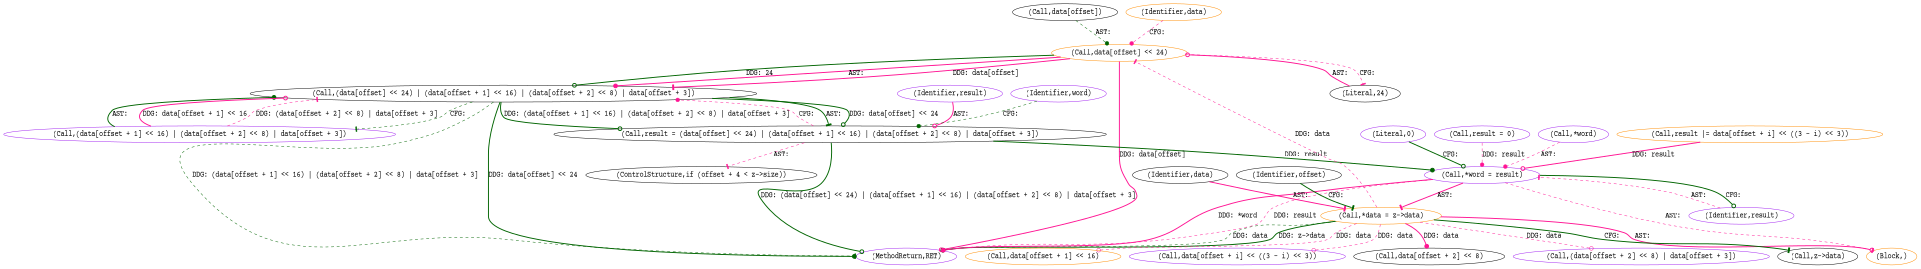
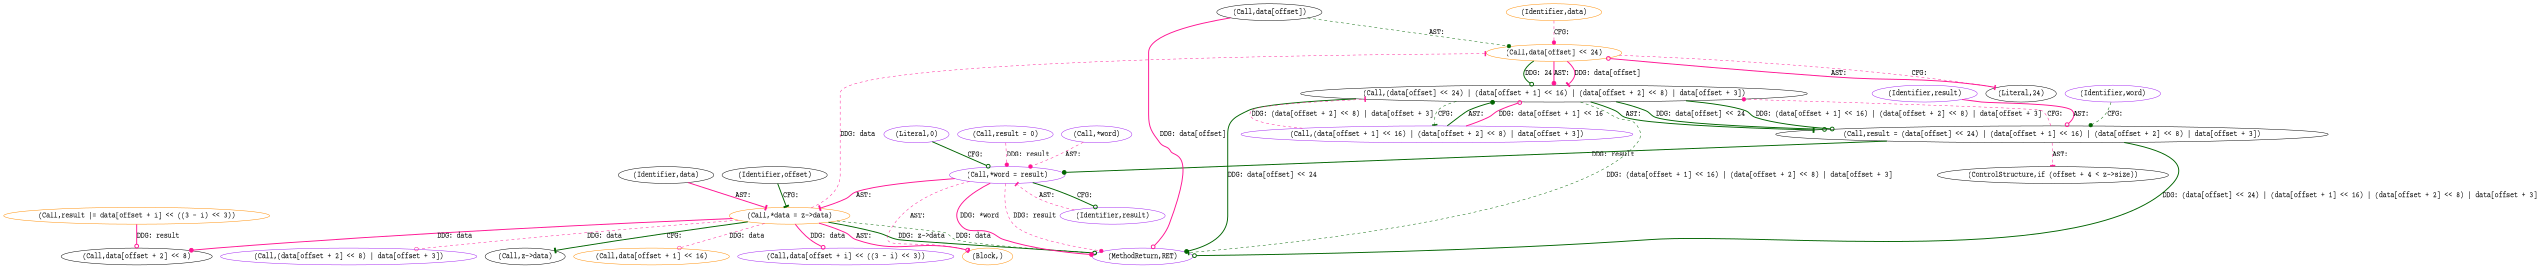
edge "(Call,result |= data[offset + i] << ((3 - i) << 3))" -> "(Call,*word = result)": now "(Call,result |= data[offset + i] << ((3 - i) << 3))" -> "(Call,data[offset + 2] << 8)"
edge "(Call,data[offset] << 24)" -> "(MethodReturn,RET)": now "(Call,data[offset])" -> "(MethodReturn,RET)"
edge "(Call,*data = z->data)" -> "(Call,data[offset + i] << ((3 - i) << 3))": style dashed -> bold
